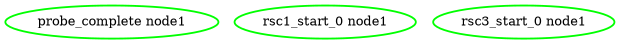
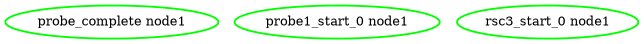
node "rsc1_start_0 node1": label "rsc1_start_0 node1" -> "probe1_start_0 node1"
